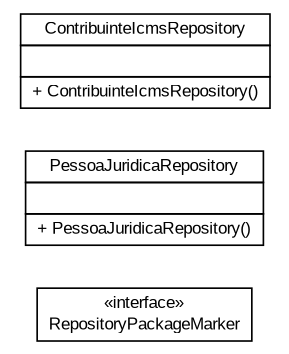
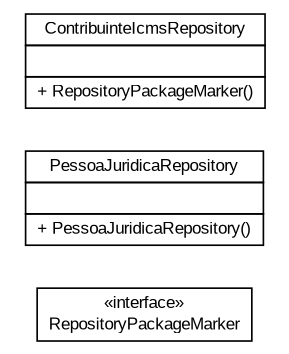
node "ContribuinteIcmsRepository": text "+ ContribuinteIcmsRepository()" -> "+ RepositoryPackageMarker()"
